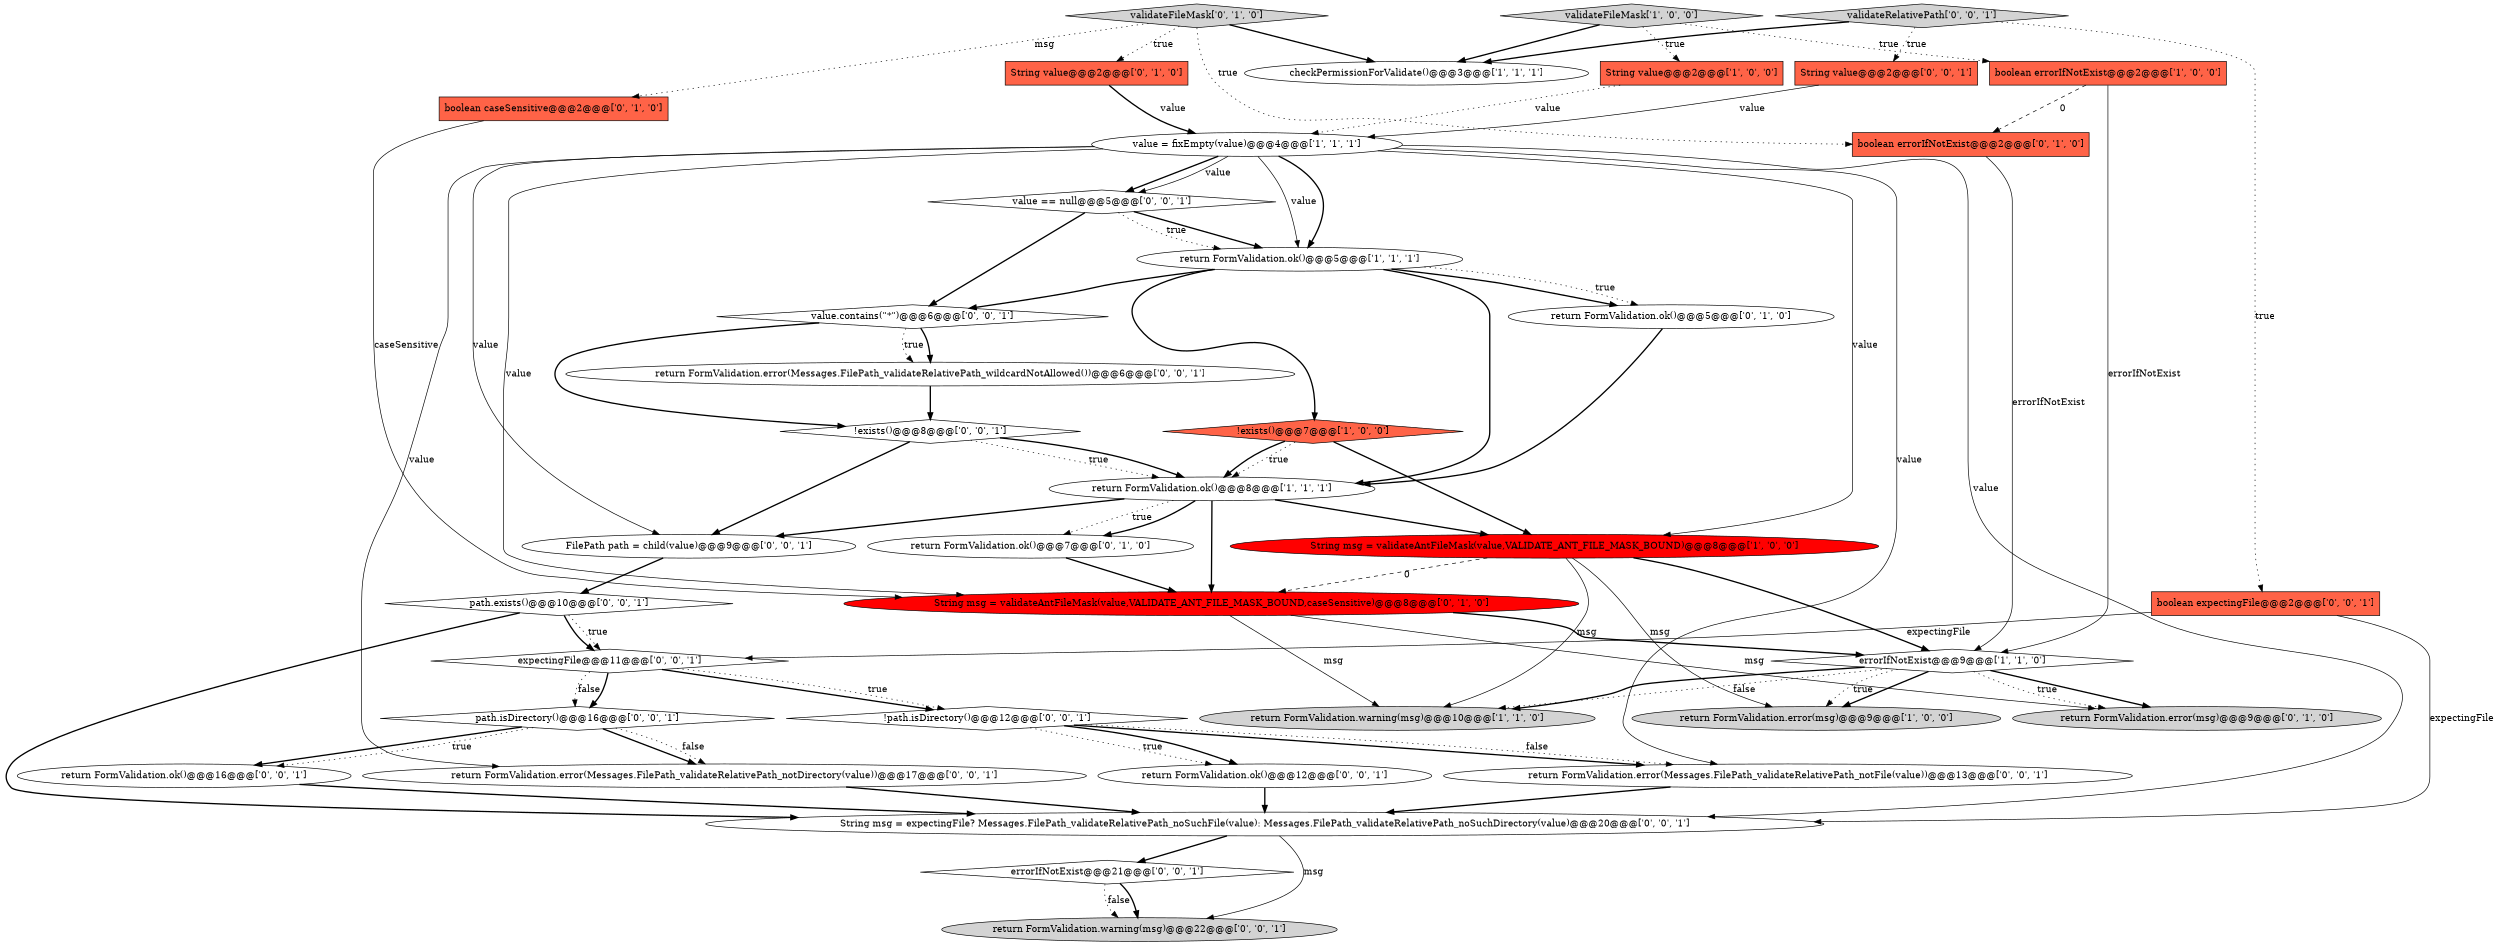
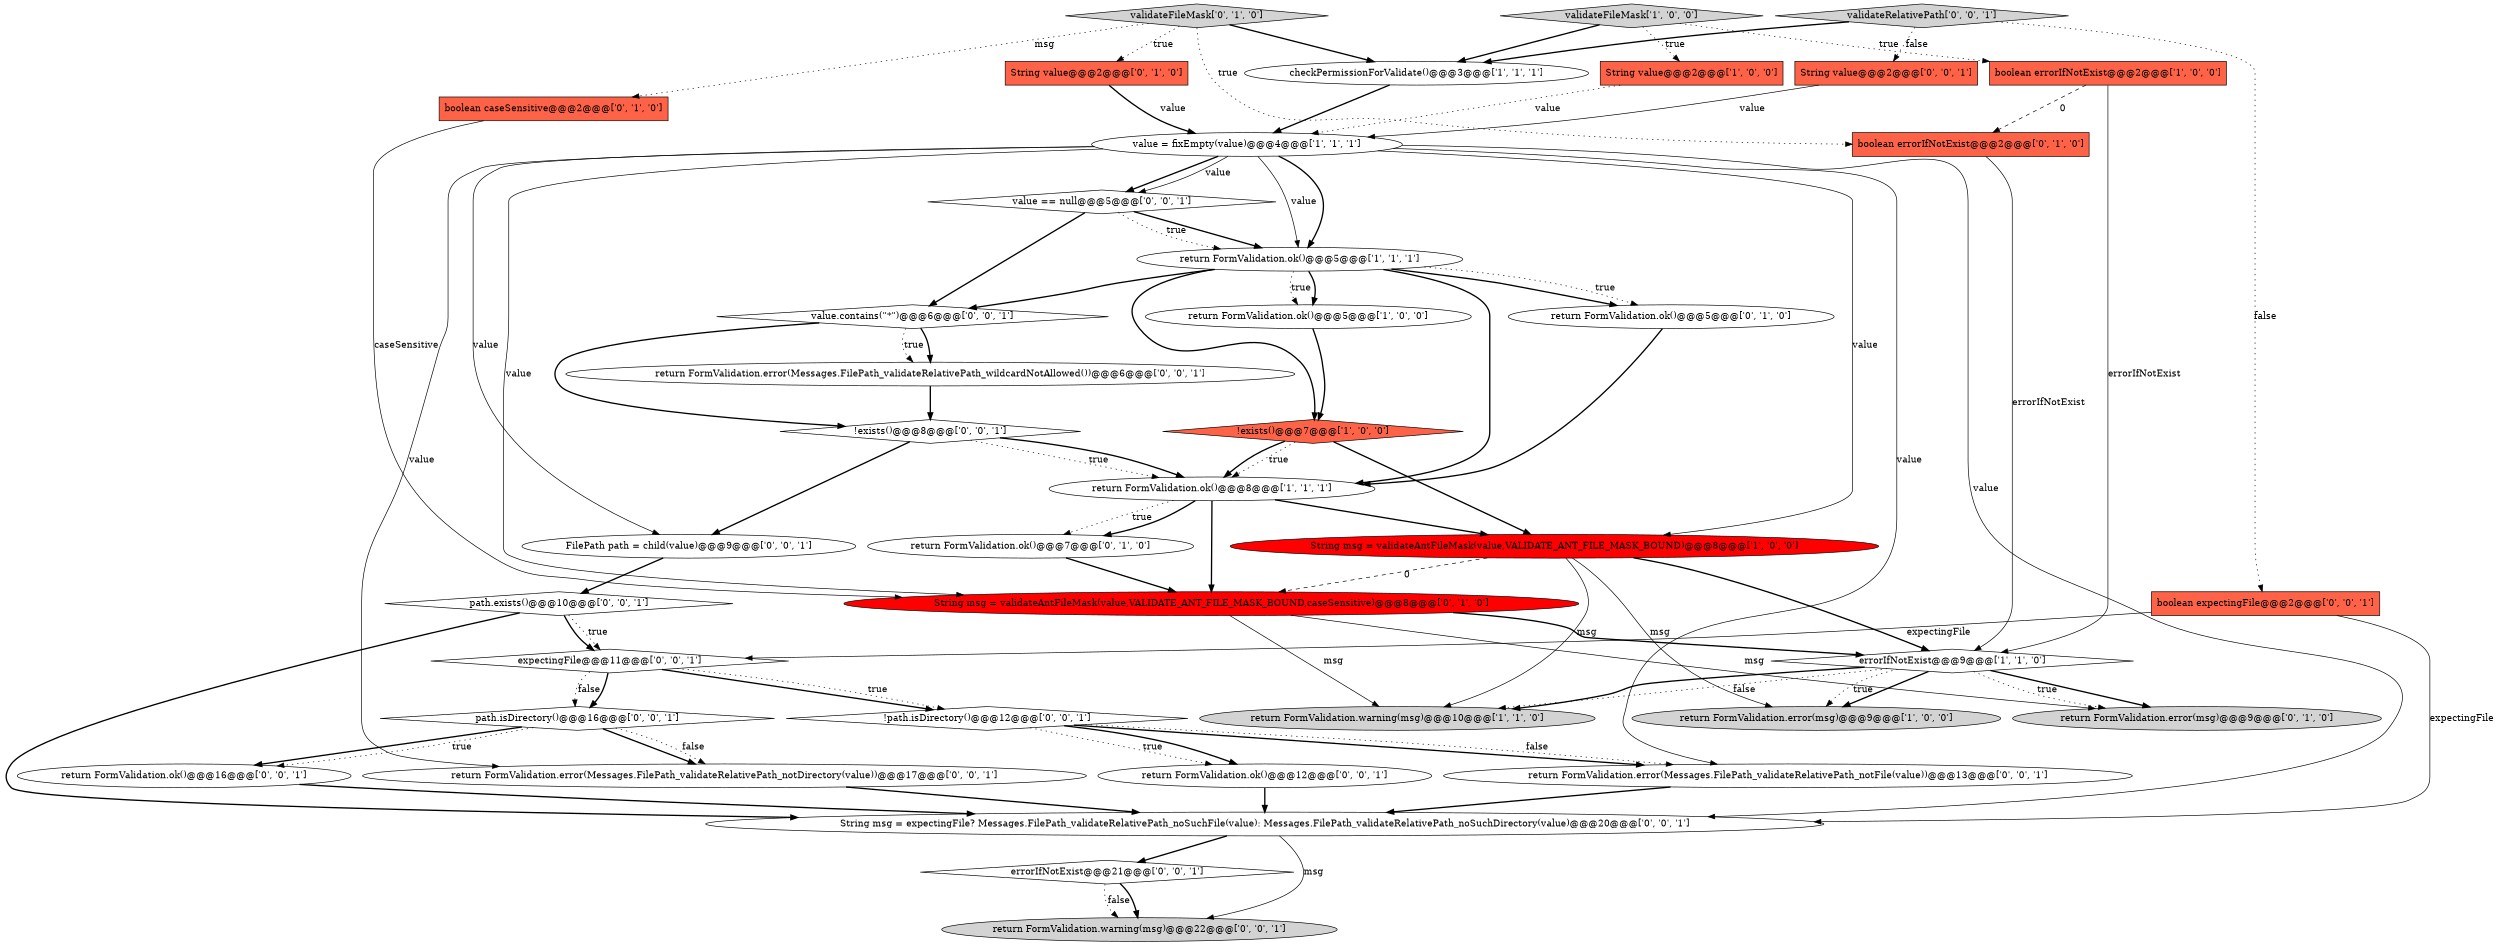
edge "validateRelativePath['0', '0', '1']" -> "String value@@@2@@@['0', '0', '1']": label "true" -> "false"
edge "checkPermissionForValidate()@@@3@@@['1', '1', '1']" -> "value = fixEmpty(value)@@@4@@@['1', '1', '1']": added
node "return FormValidation.ok()@@@5@@@['1', '0', '0']": added
edge "validateRelativePath['0', '0', '1']" -> "boolean expectingFile@@@2@@@['0', '0', '1']": label "true" -> "false"
edge "return FormValidation.ok()@@@8@@@['1', '1', '1']" -> "FilePath path = child(value)@@@9@@@['0', '0', '1']": removed
